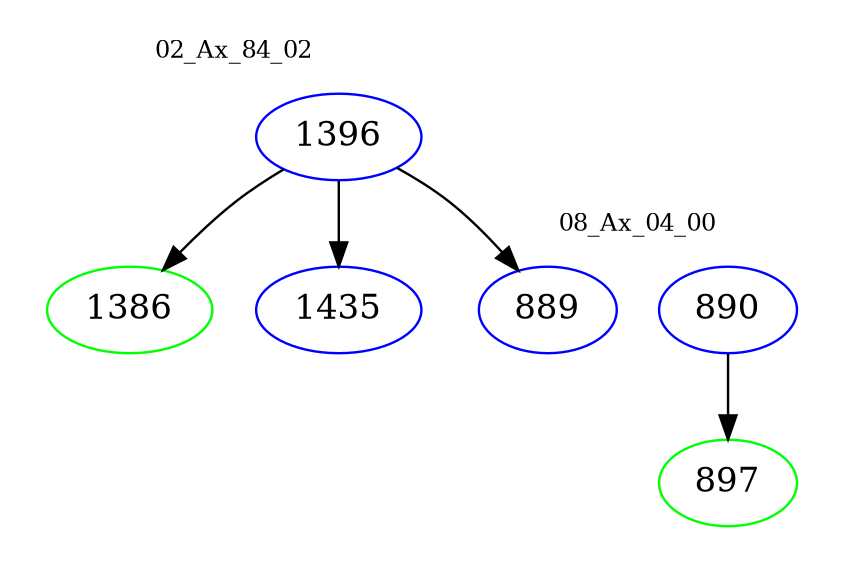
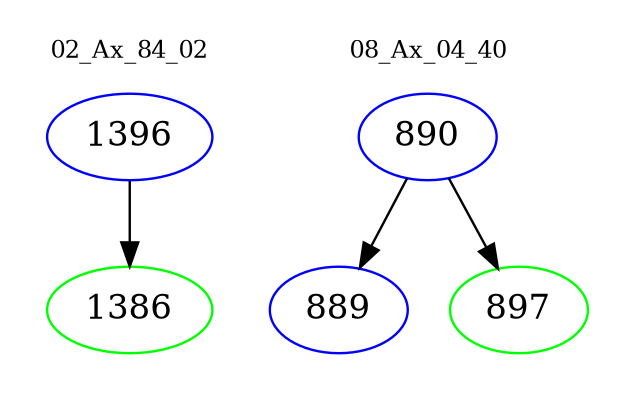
edge "1396" -> "889": now "890" -> "889"
cluster "08_Ax_04_00": label "08_Ax_04_00" -> "08_Ax_04_40"
node "1435": removed
